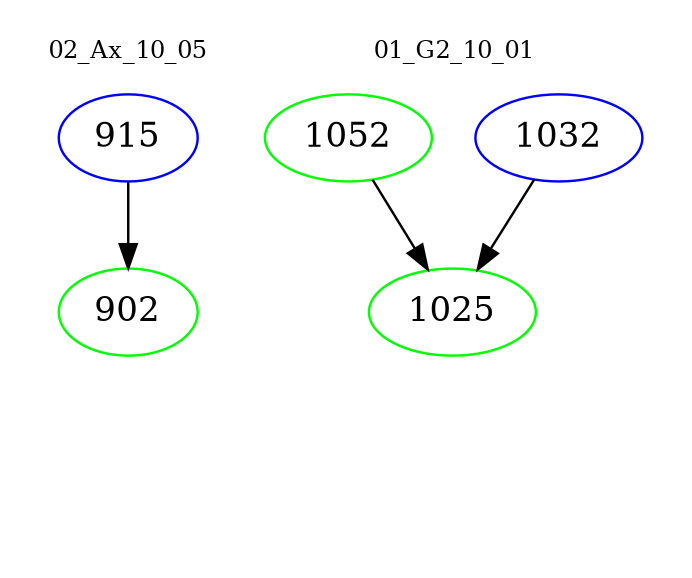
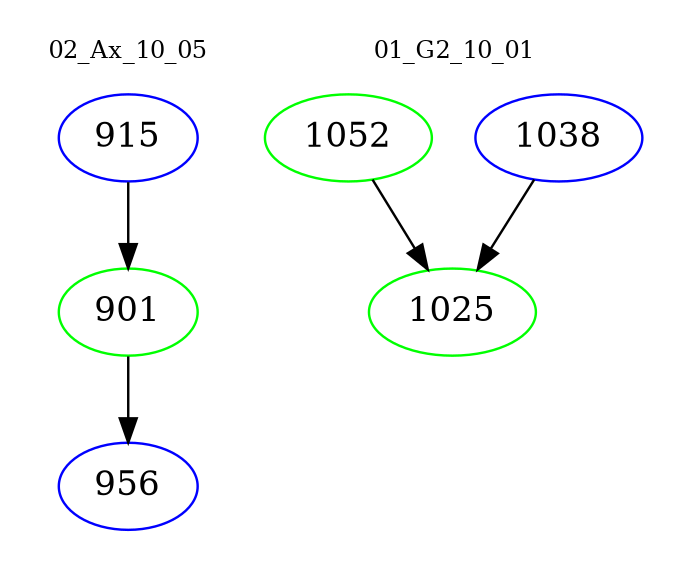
node "1032": label "1032" -> "1038"
node "902": label "902" -> "901"
node "956": added
